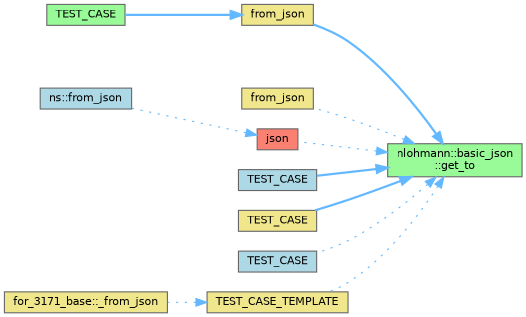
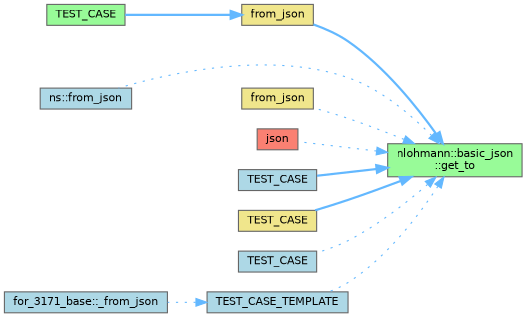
edge "ns::from_json" -> "json": now "ns::from_json" -> "nlohmann::basic_json ::get_to"
node "for_3171_base::_from_json": fillcolor khaki -> lightblue
node "TEST_CASE_TEMPLATE": fillcolor khaki -> lightblue
